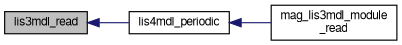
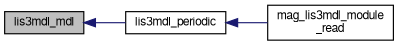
node "lis3mdl_read": label "lis3mdl_read" -> "lis3mdl_mdl"
node "lis4mdl_periodic": label "lis4mdl_periodic" -> "lis3mdl_periodic"
